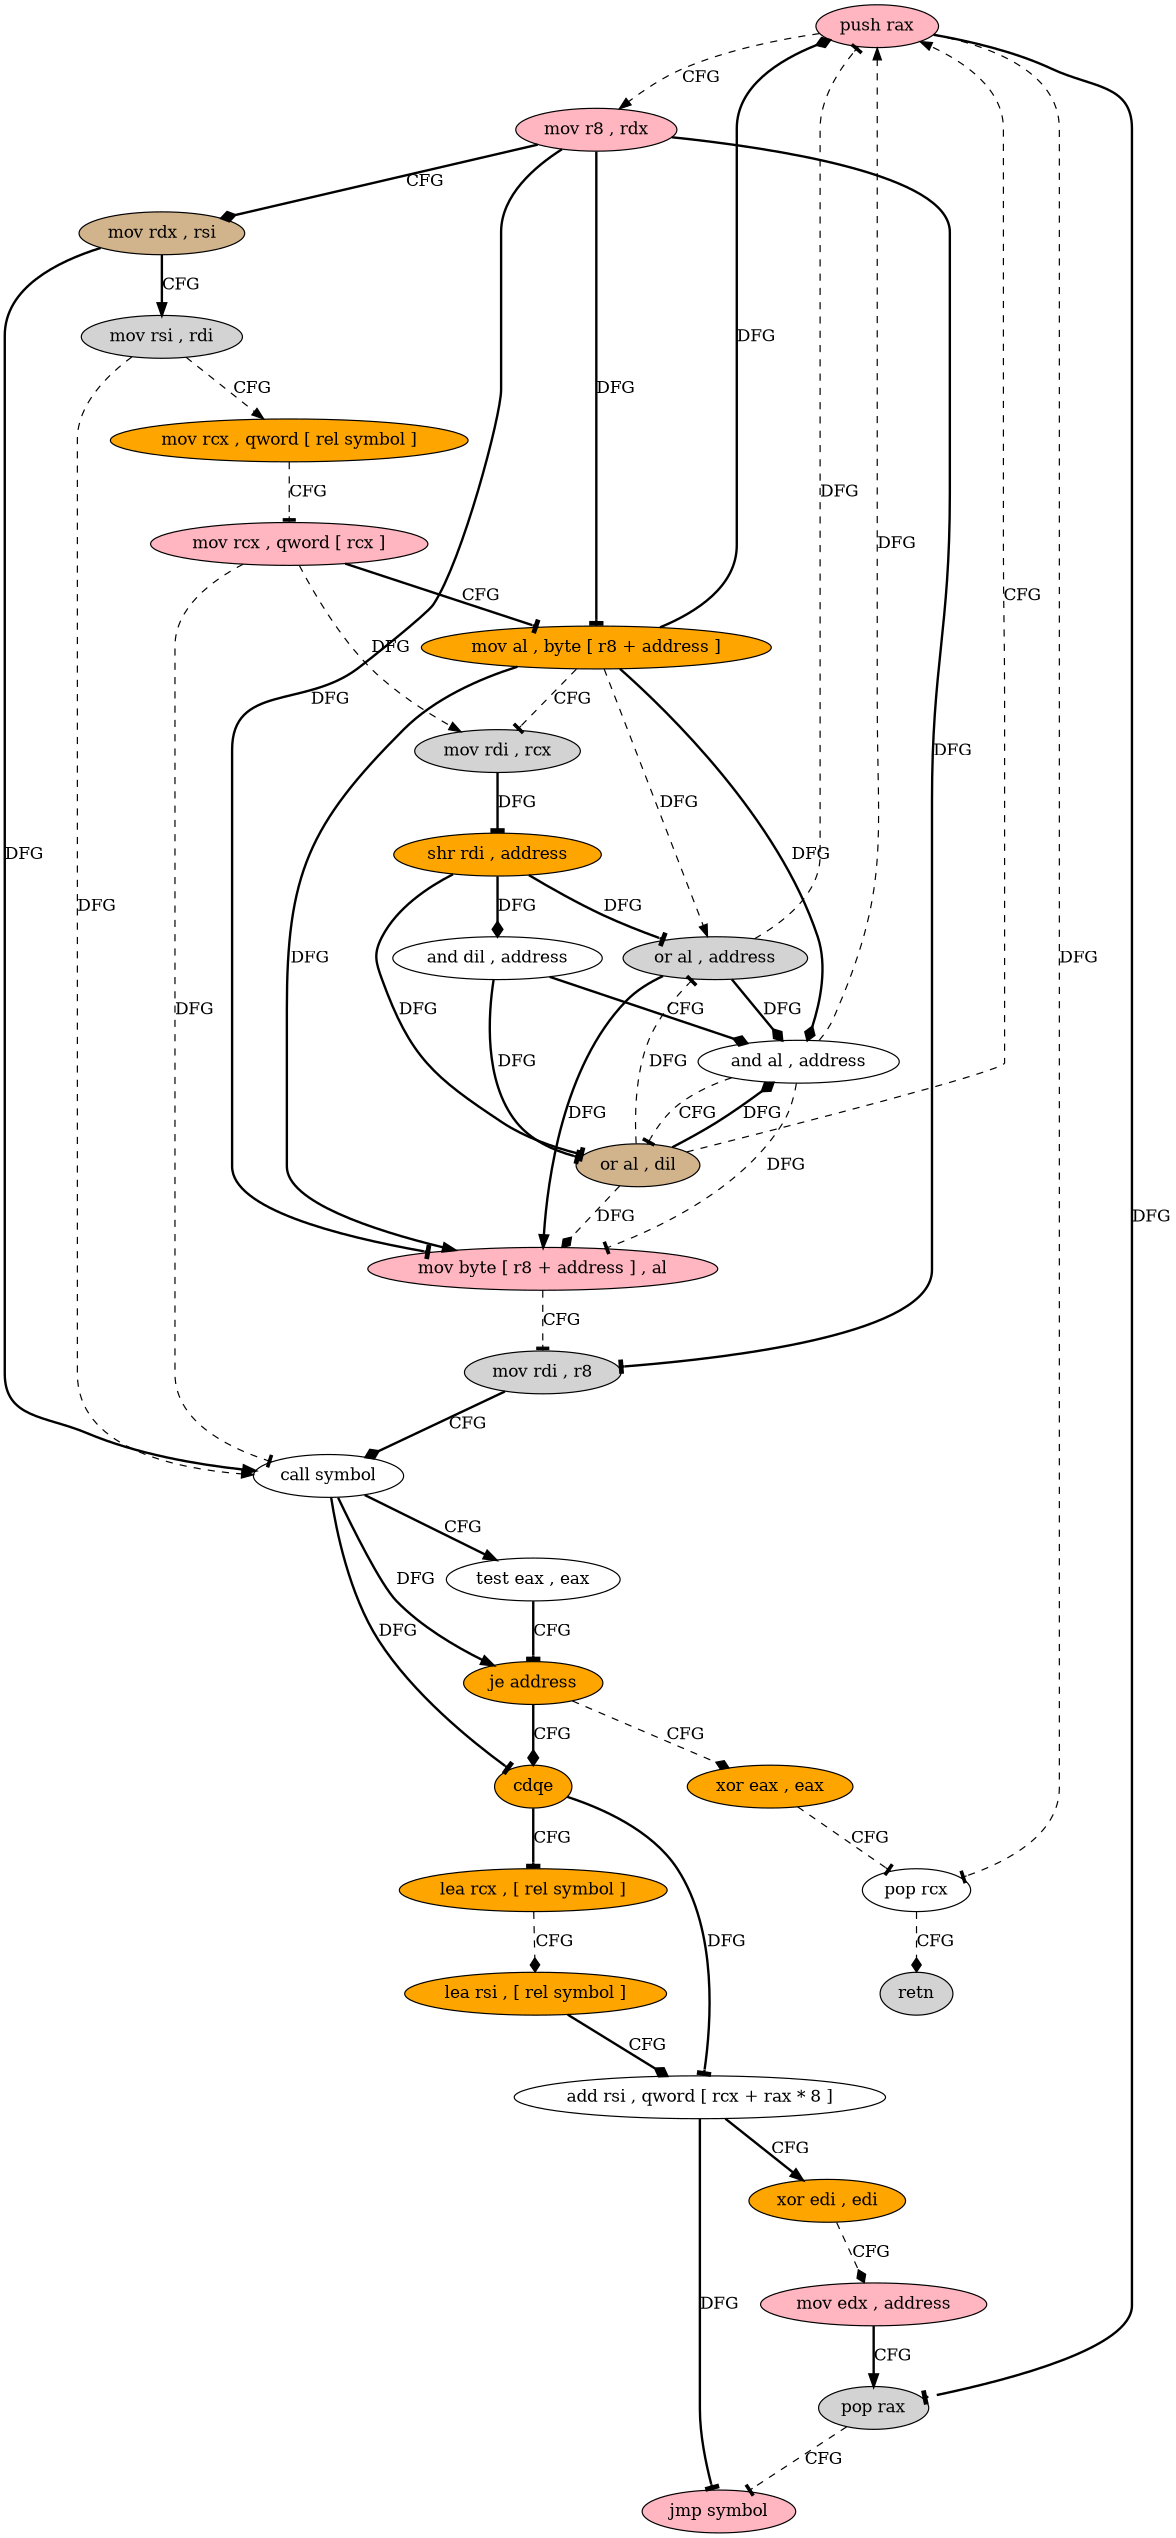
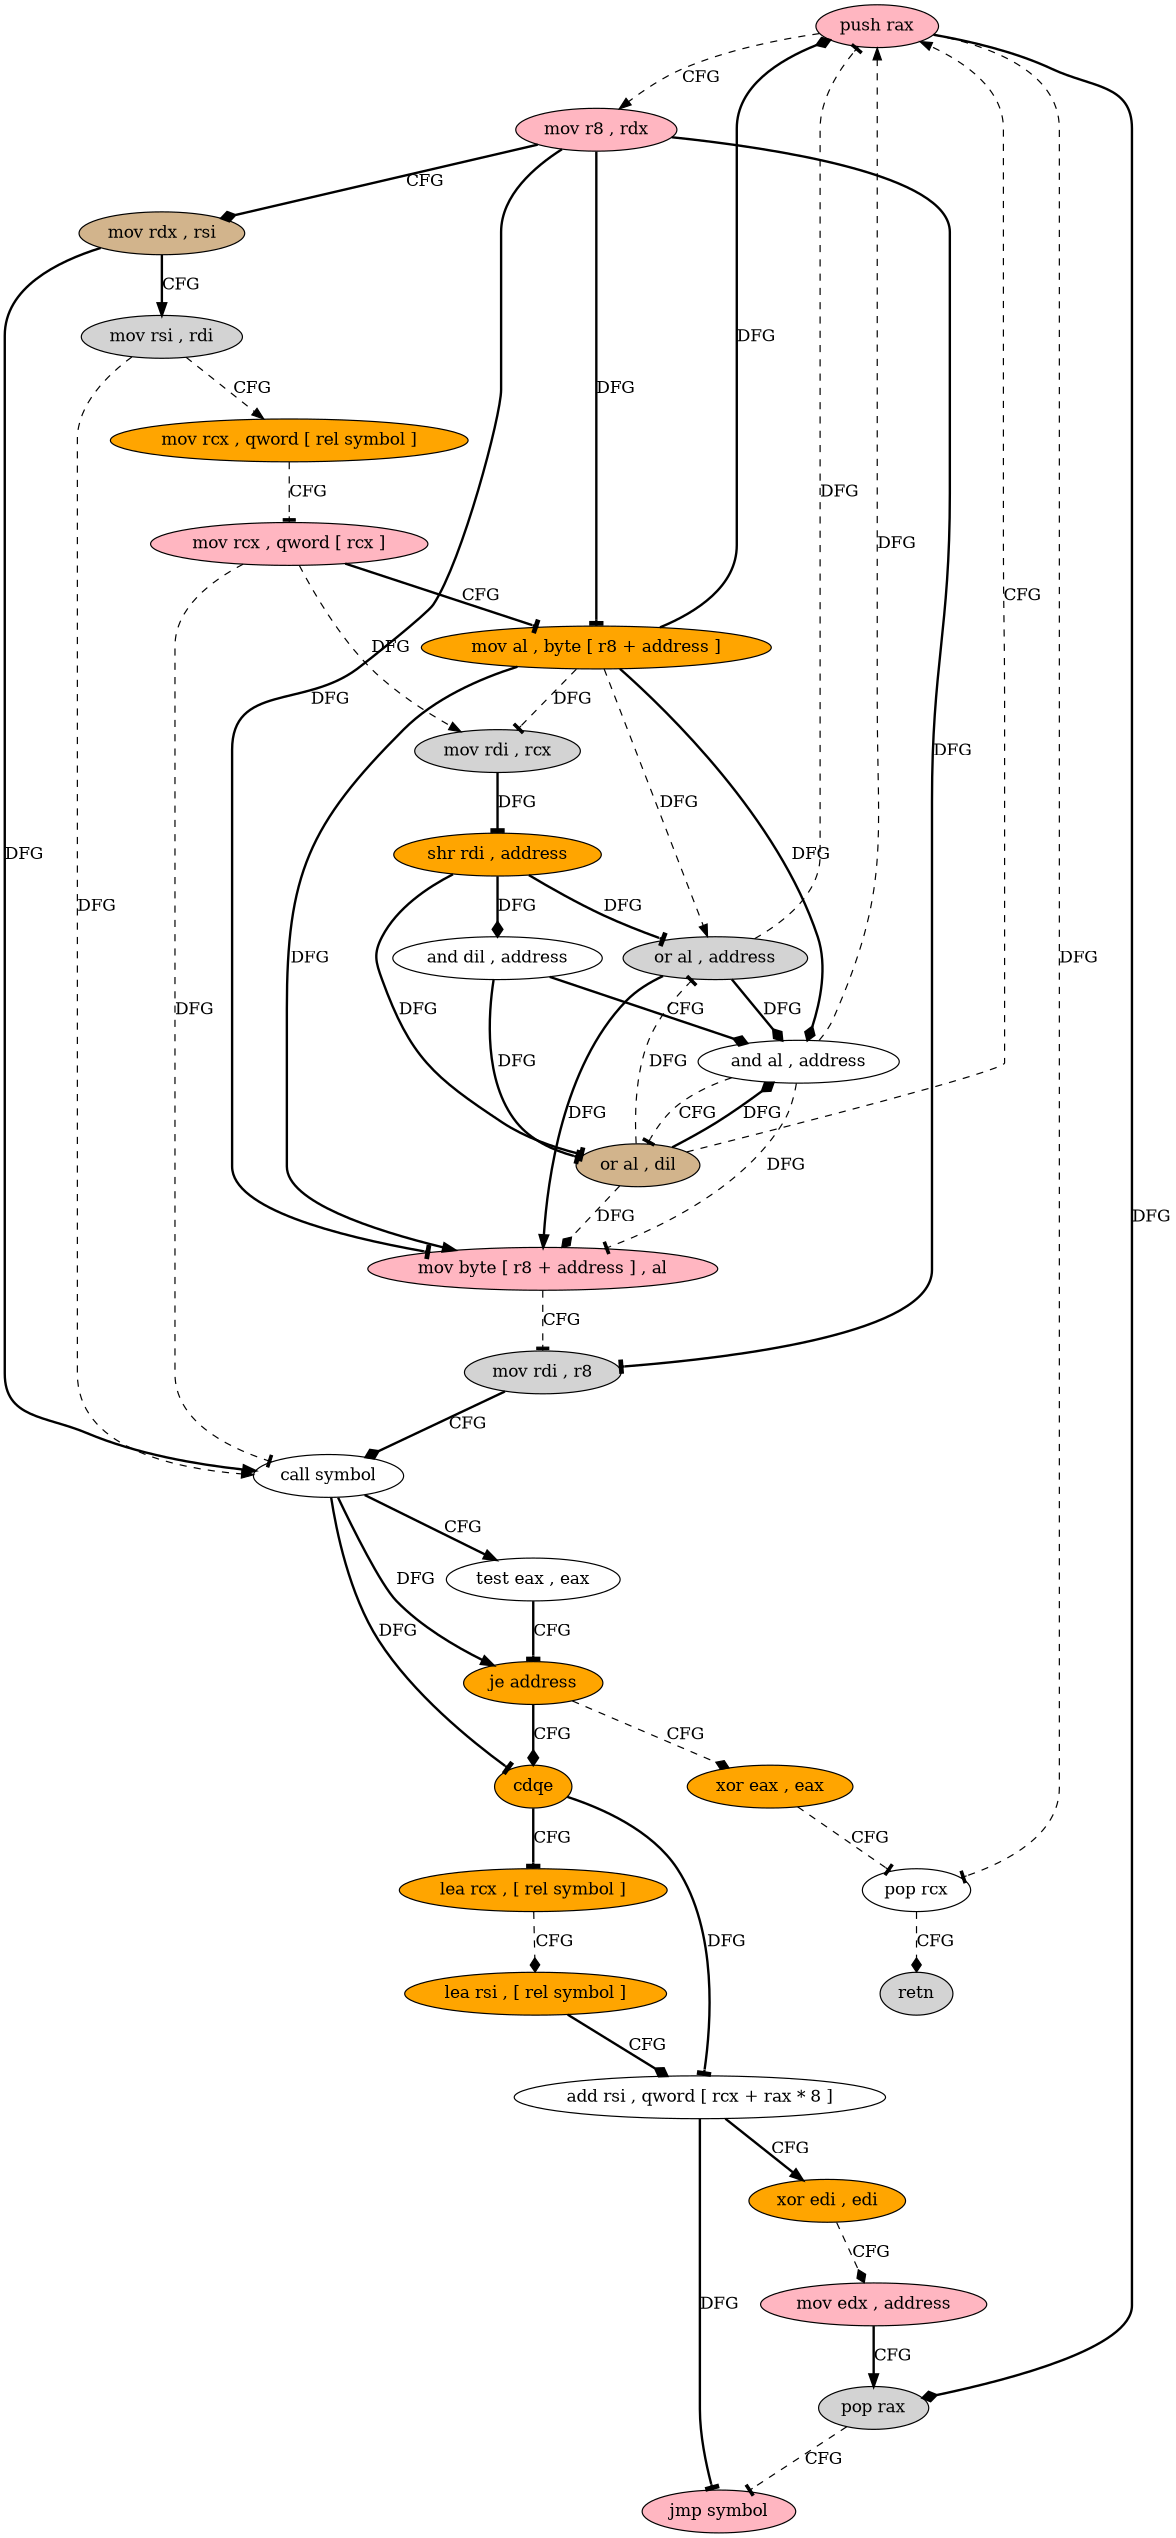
edge "mov al , byte [ r8 + address ]" -> "mov rdi , rcx": label "CFG" -> "DFG"
edge "push rax" -> "pop rax": arrowhead tee -> diamond
